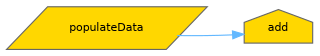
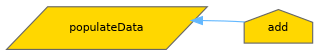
edge "populateData" -> "add": reversed
